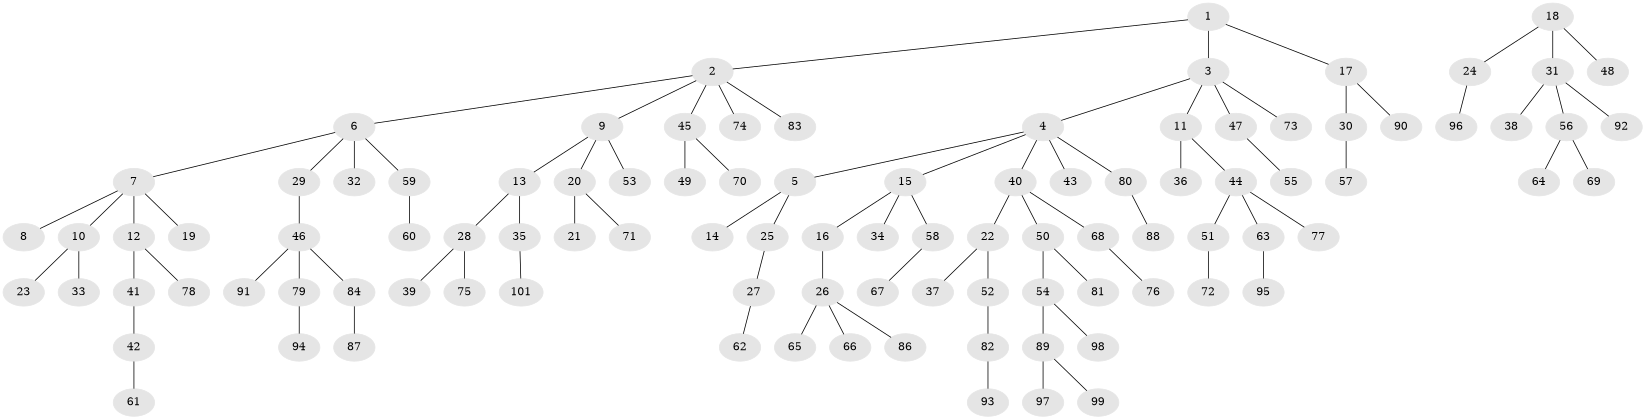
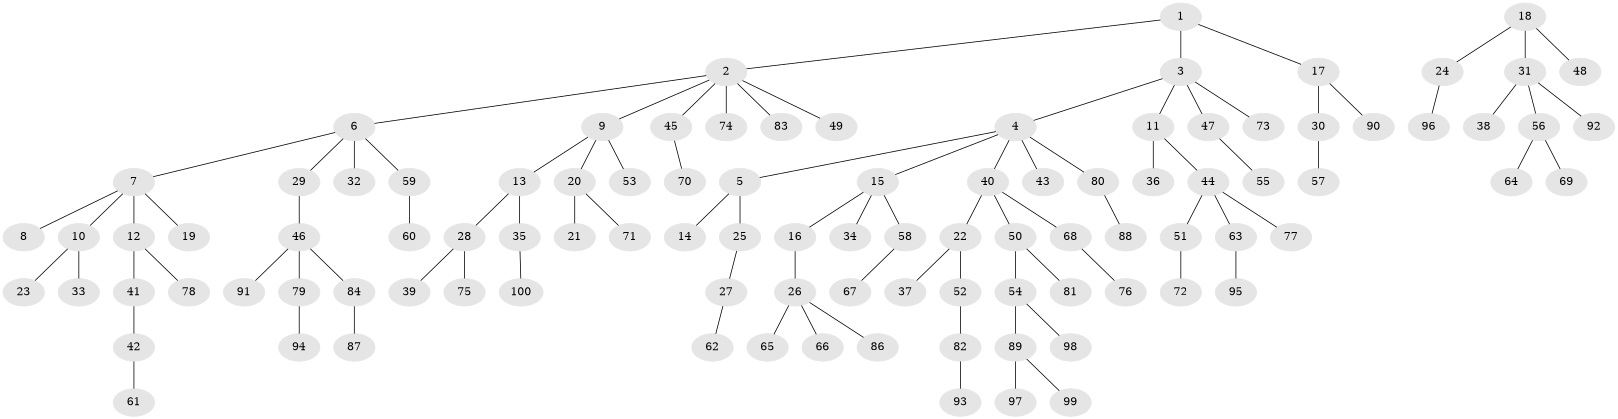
edge "45" -- "49": now "2" -- "49"
node "101": label "101" -> "100"
